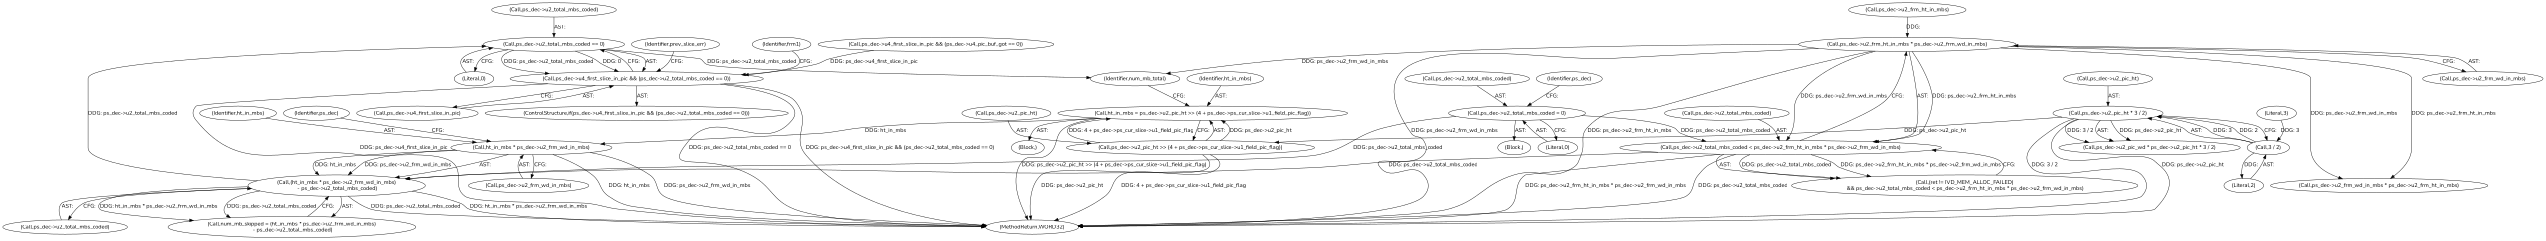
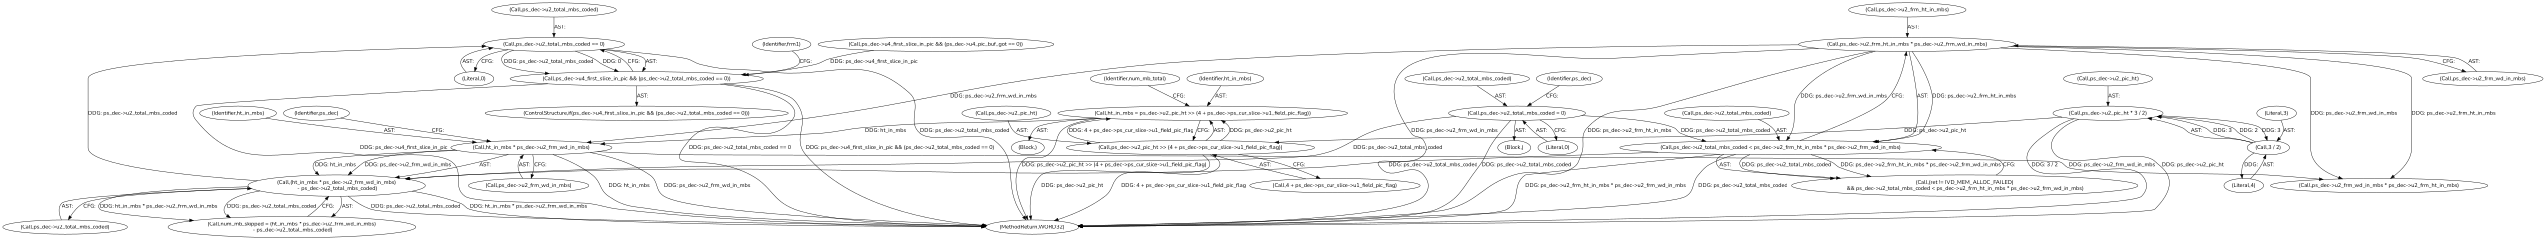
edge "(Call,ps_dec->u2_frm_ht_in_mbs)" -> "(Call,ps_dec->u2_frm_ht_in_mbs * ps_dec->u2_frm_wd_in_mbs)": label "DDG: " -> "AST: "
node "(Identifier,prev_slice_err)": removed
edge "(Call,ps_dec->u2_frm_ht_in_mbs * ps_dec->u2_frm_wd_in_mbs)" -> "(Identifier,num_mb_total)": now "(Call,ps_dec->u2_frm_ht_in_mbs * ps_dec->u2_frm_wd_in_mbs)" -> "(Call,ht_in_mbs * ps_dec->u2_frm_wd_in_mbs)"
edge "(Call,ps_dec->u2_total_mbs_coded == 0)" -> "(Identifier,num_mb_total)": now "(Call,ps_dec->u2_total_mbs_coded == 0)" -> "(MethodReturn,WORD32)"
node "(Call,ps_dec->u4_first_slice_in_pic)": removed
edge "(Call,ps_dec->u2_pic_ht * 3 / 2)" -> "(Call,3 / 2)": label "CFG: " -> "DDG: 3"
edge "(Literal,3)" -> "(Call,3 / 2)": label "DDG: 3" -> "AST: "
node "(Call,ps_dec->u2_pic_wd * ps_dec->u2_pic_ht * 3 / 2)": removed
edge "(Call,ht_in_mbs * ps_dec->u2_frm_wd_in_mbs)" -> "(Call,ps_dec->u2_frm_wd_in_mbs * ps_dec->u2_frm_ht_in_mbs)": added, label "DDG: ps_dec->u2_frm_wd_in_mbs"
node "(Call,4 + ps_dec->ps_cur_slice->u1_field_pic_flag)": added
node "(Literal,2)": label "(Literal,2)" -> "(Literal,4)"
edge "(Call,ps_dec->u2_total_mbs_coded = 0)" -> "(MethodReturn,WORD32)": added, label "DDG: ps_dec->u2_total_mbs_coded"
